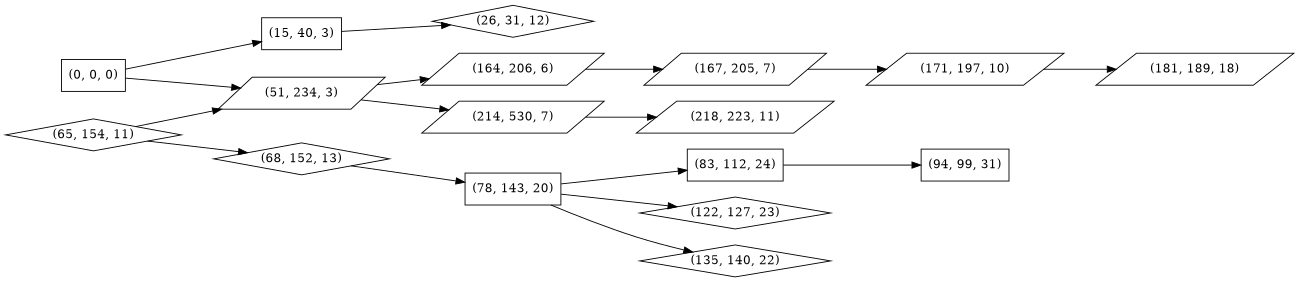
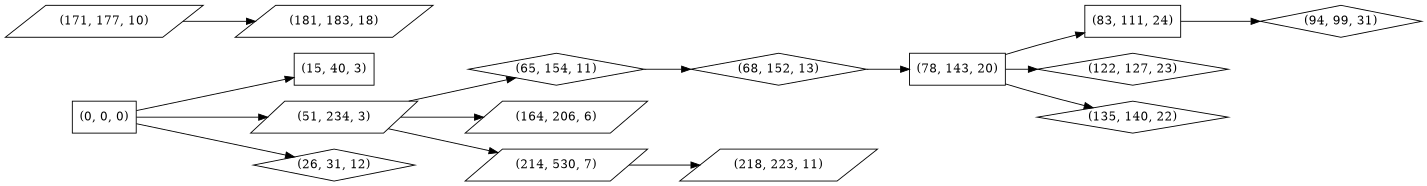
edge "(15, 40, 3)" -> "(26, 31, 12)": now "(0, 0, 0)" -> "(26, 31, 12)"
node "(167, 205, 7)": removed
node "(171, 197, 10)": label "(171, 197, 10)" -> "(171, 177, 10)"
node "(181, 189, 18)": label "(181, 189, 18)" -> "(181, 183, 18)"
edge "(65, 154, 11)" -> "(51, 234, 3)": reversed
node "(83, 112, 24)": label "(83, 112, 24)" -> "(83, 111, 24)"
node "(94, 99, 31)": shape box -> diamond
